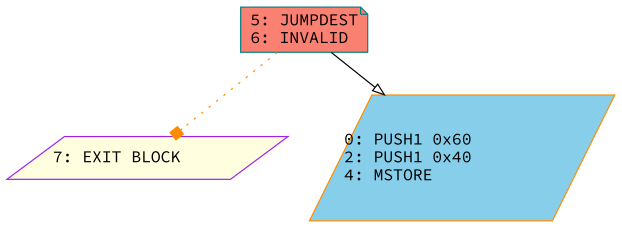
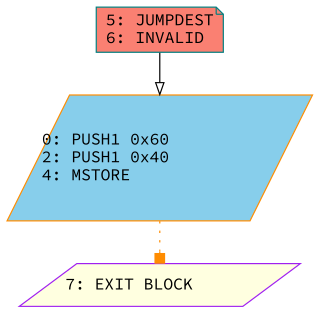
edge "5: JUMPDEST 6: INVALID" -> "7: EXIT BLOCK": now "0: PUSH1 0x60 2: PUSH1 0x40 4: MSTORE" -> "7: EXIT BLOCK"
